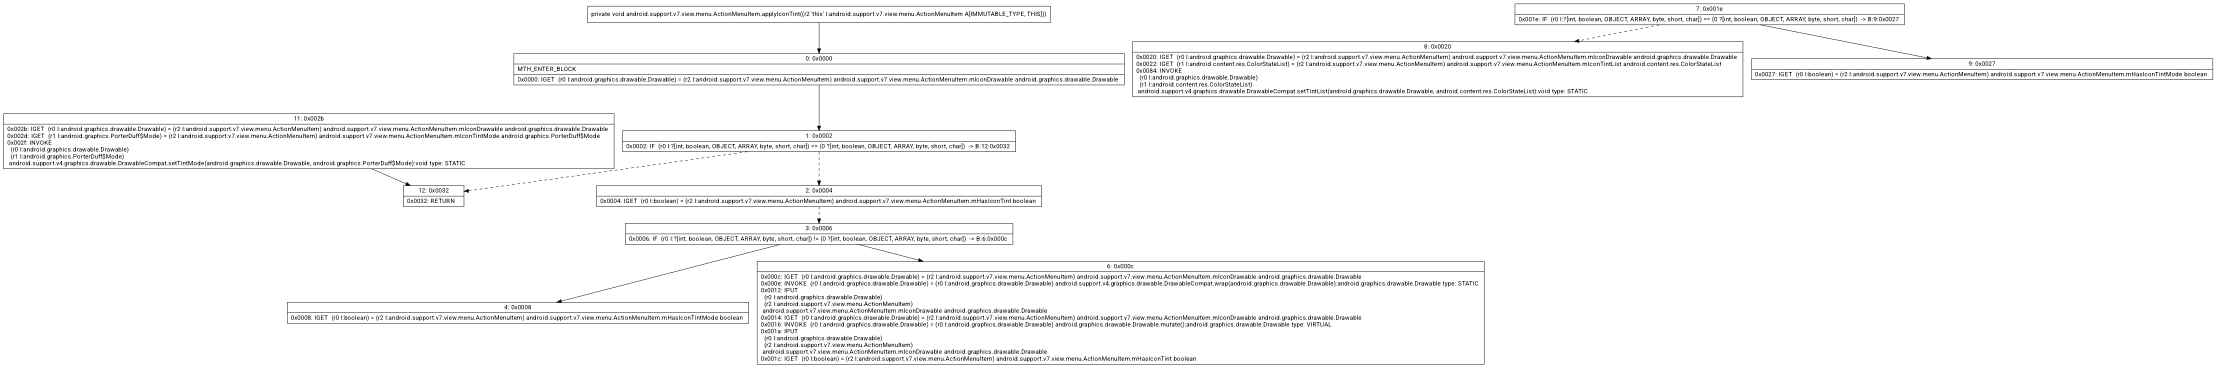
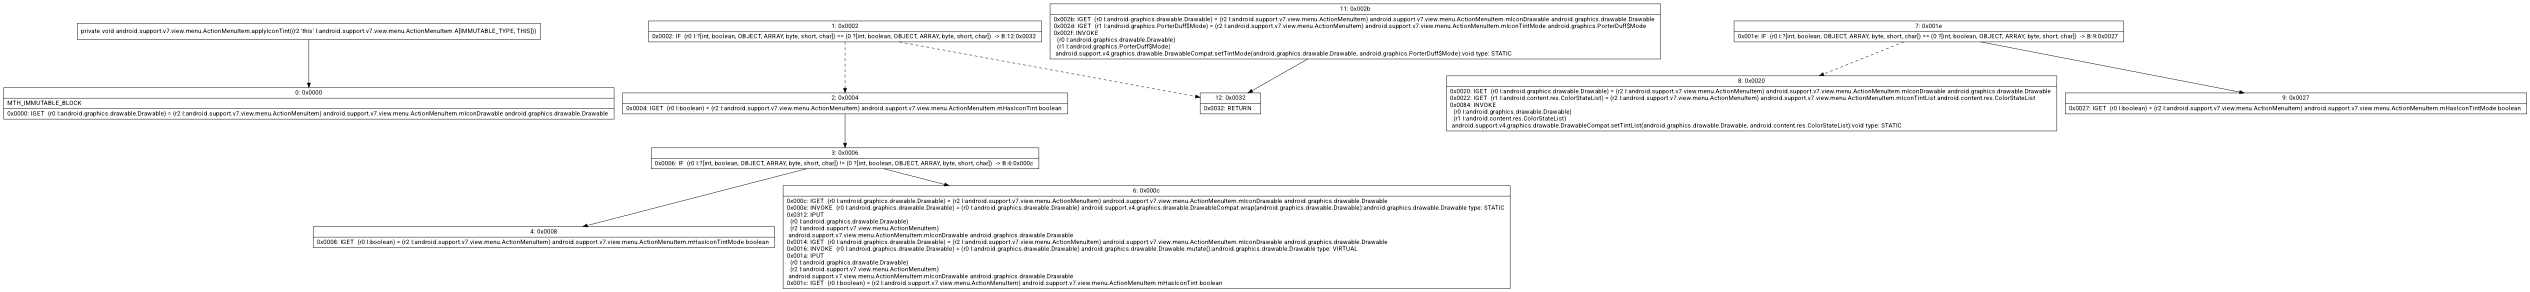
node "0: 0x0000": text "MTH_ENTER_BLOCK" -> "MTH_IMMUTABLE_BLOCK"
edge "0: 0x0000" -> "1: 0x0002": removed
edge "2: 0x0004" -> "3: 0x0006": style dashed -> solid
node "6: 0x000c": text "0x0012: IPUT" -> "0x0312: IPUT"
